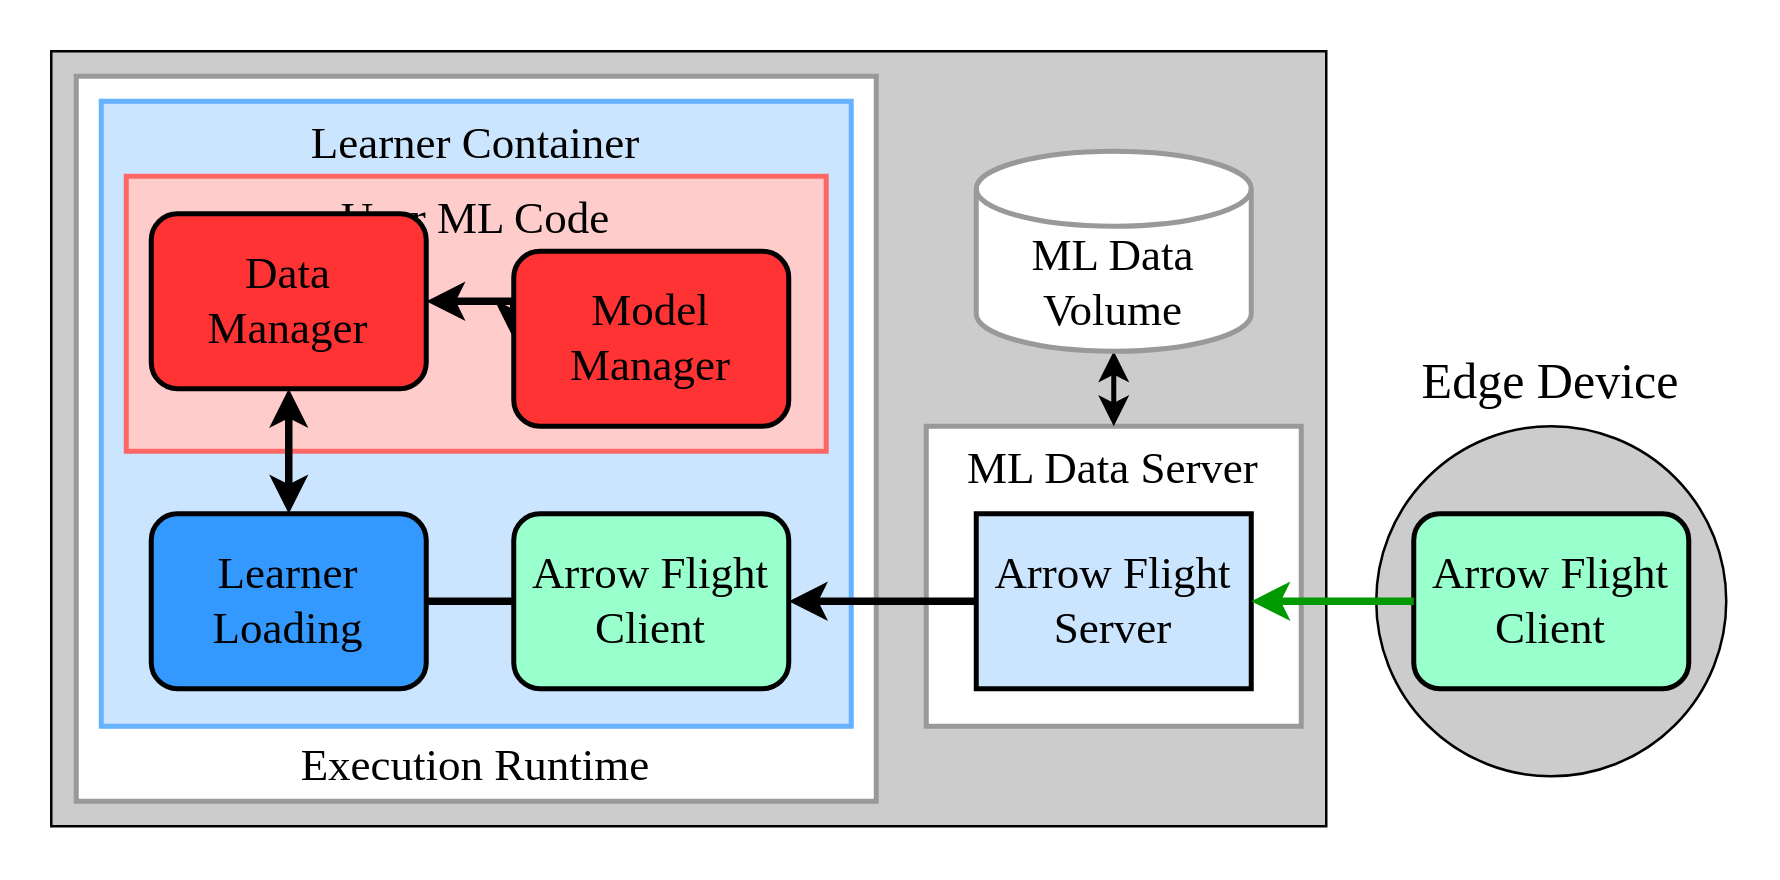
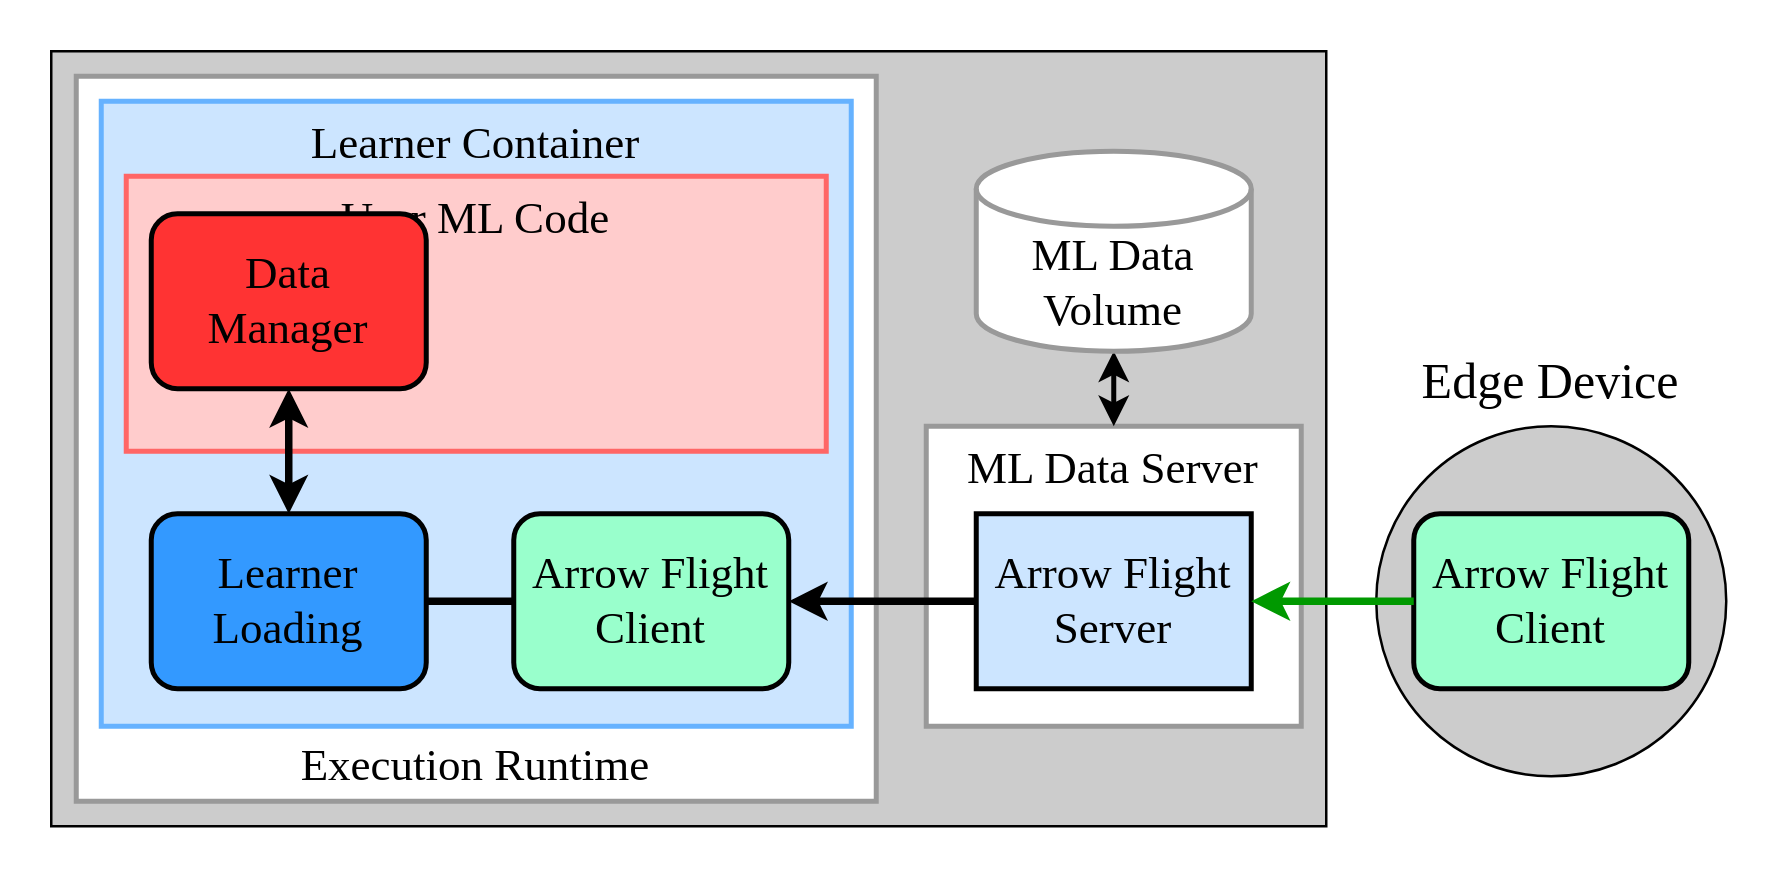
edge "Data Manager" -- "Model Manager": removed
node "Model Manager": removed
